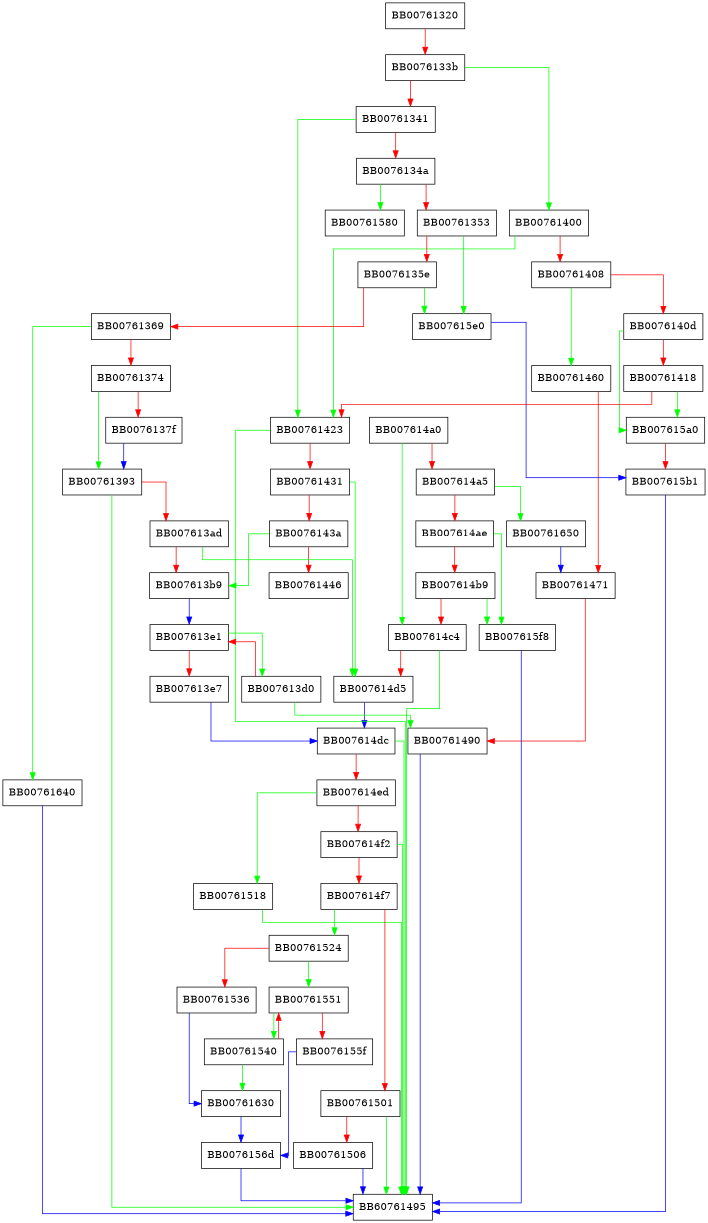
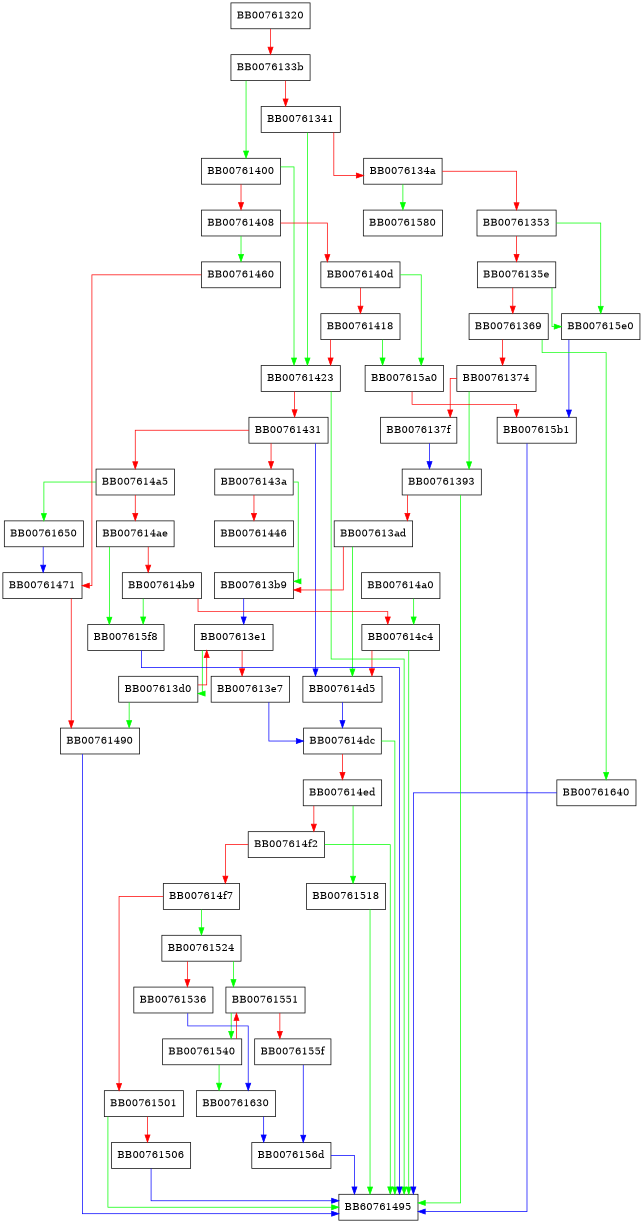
edge "BB007614a0" -> "BB007614a5": now "BB00761431" -> "BB007614a5"
edge "BB00761431" -> "BB007614d5": color green -> blue
